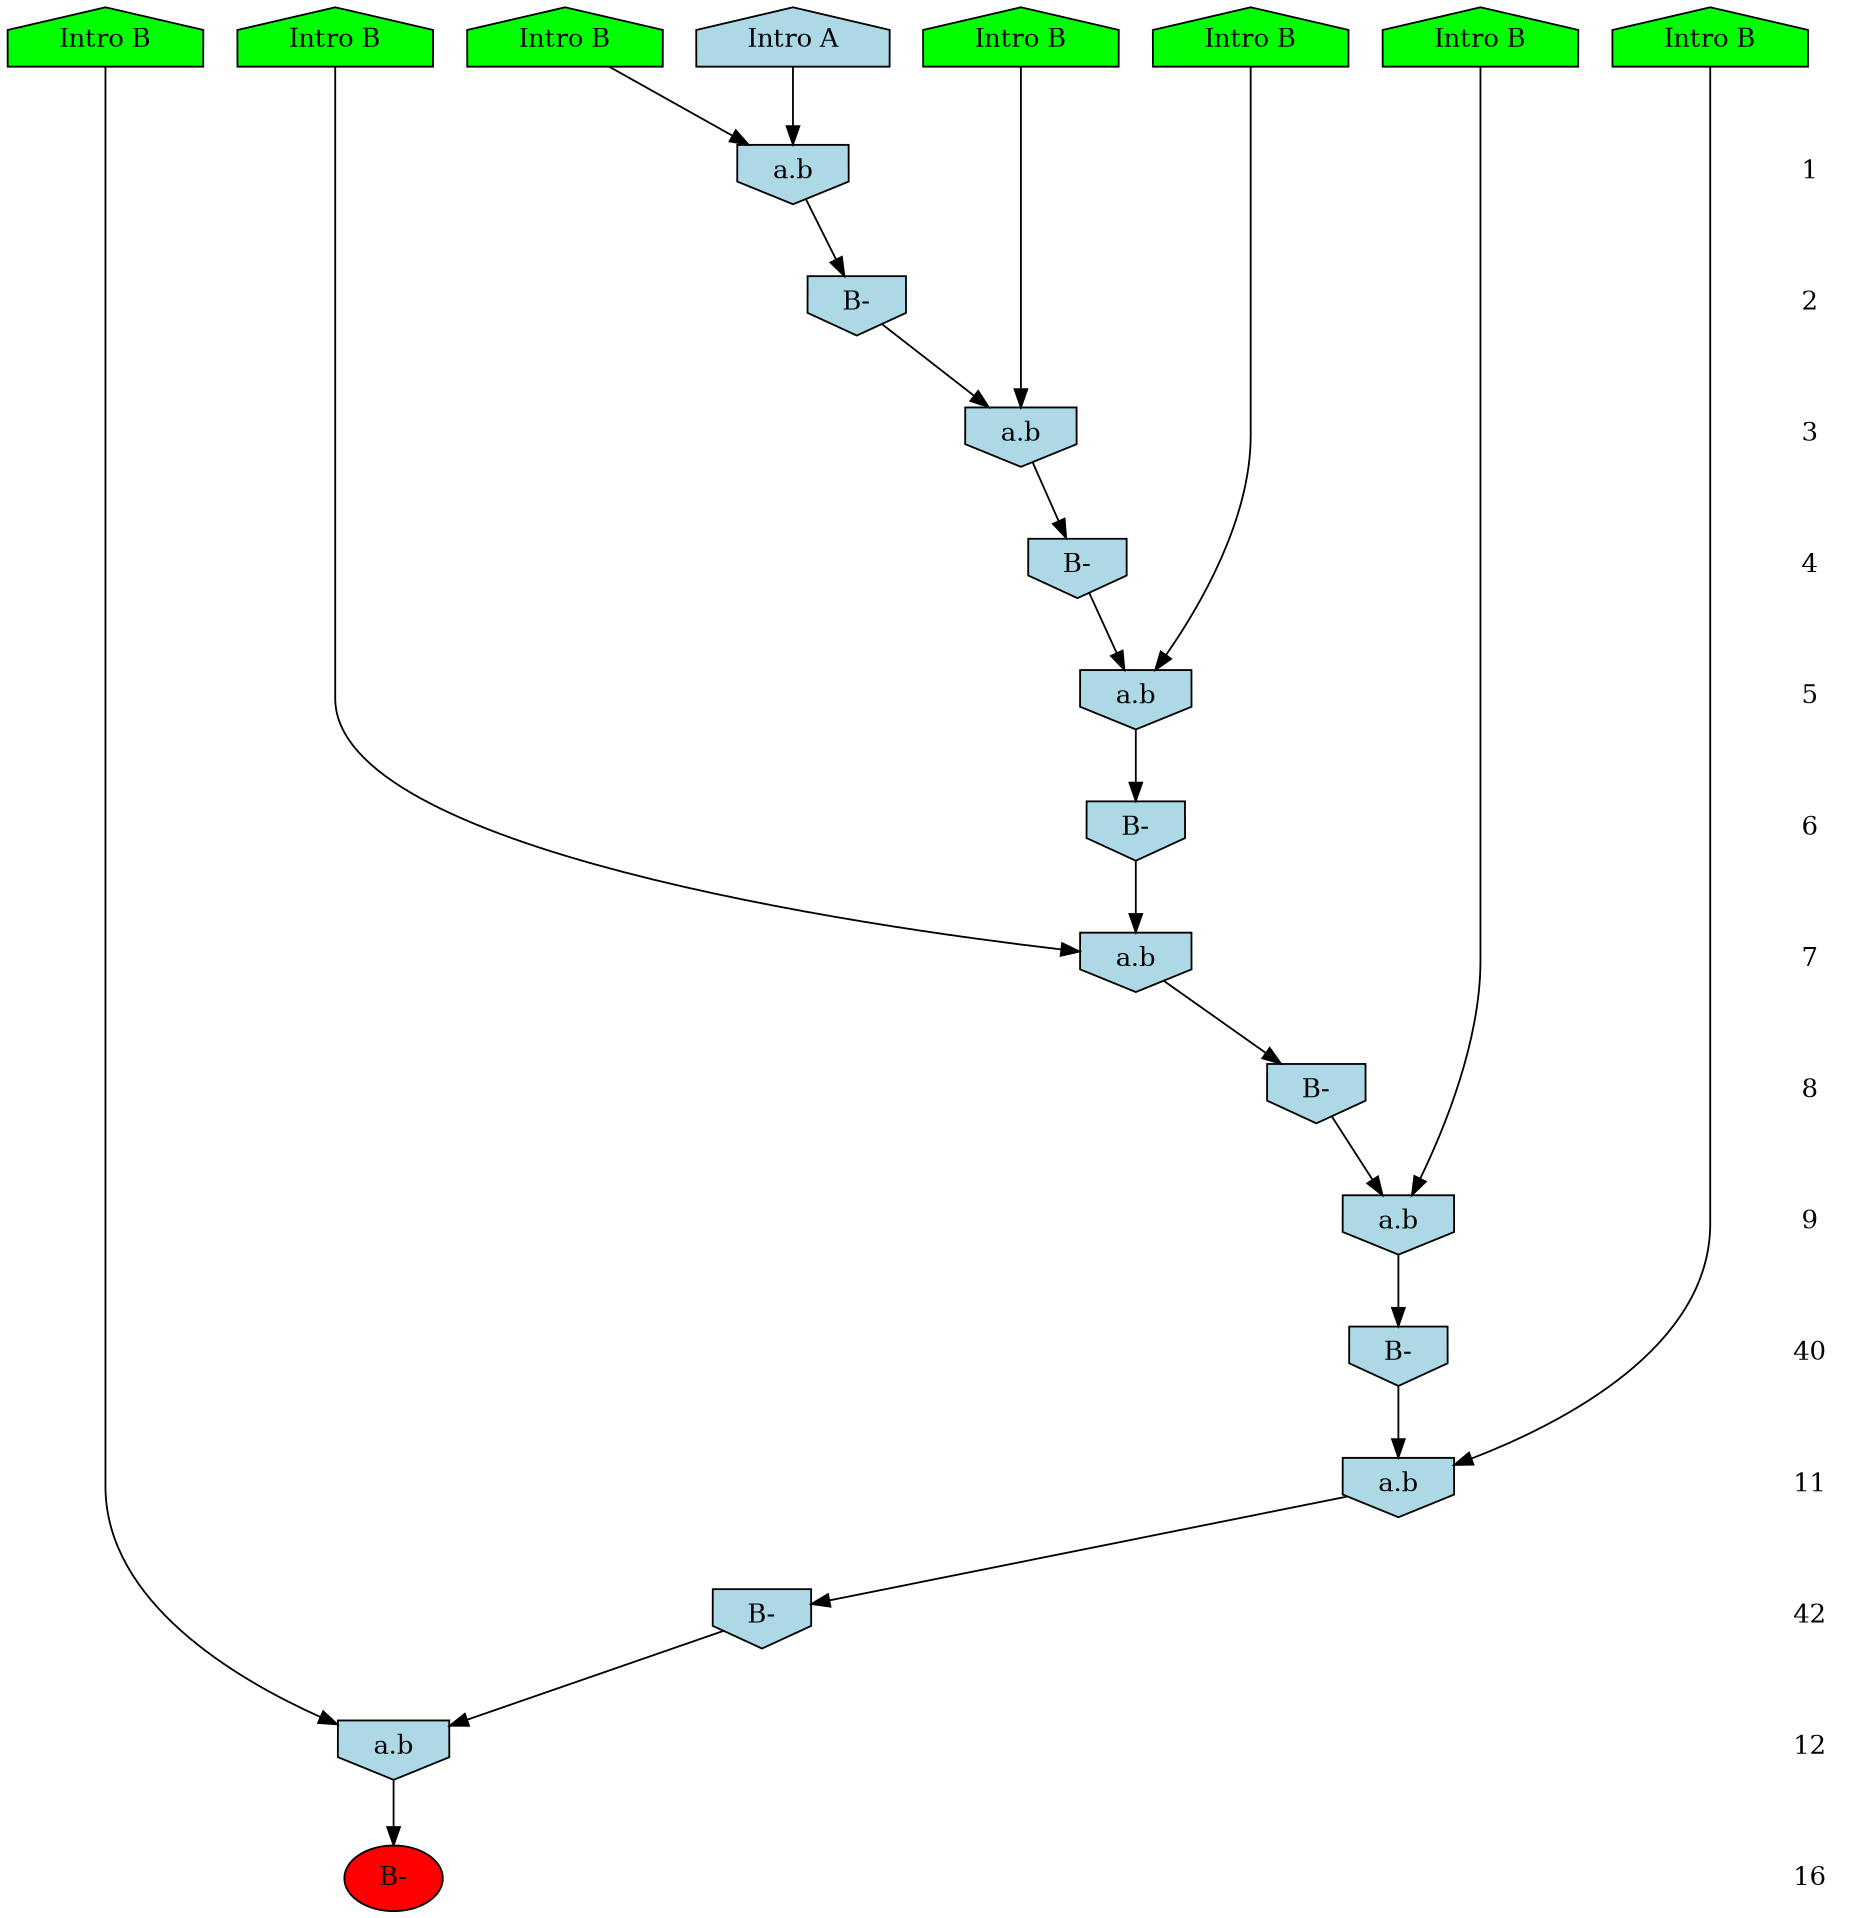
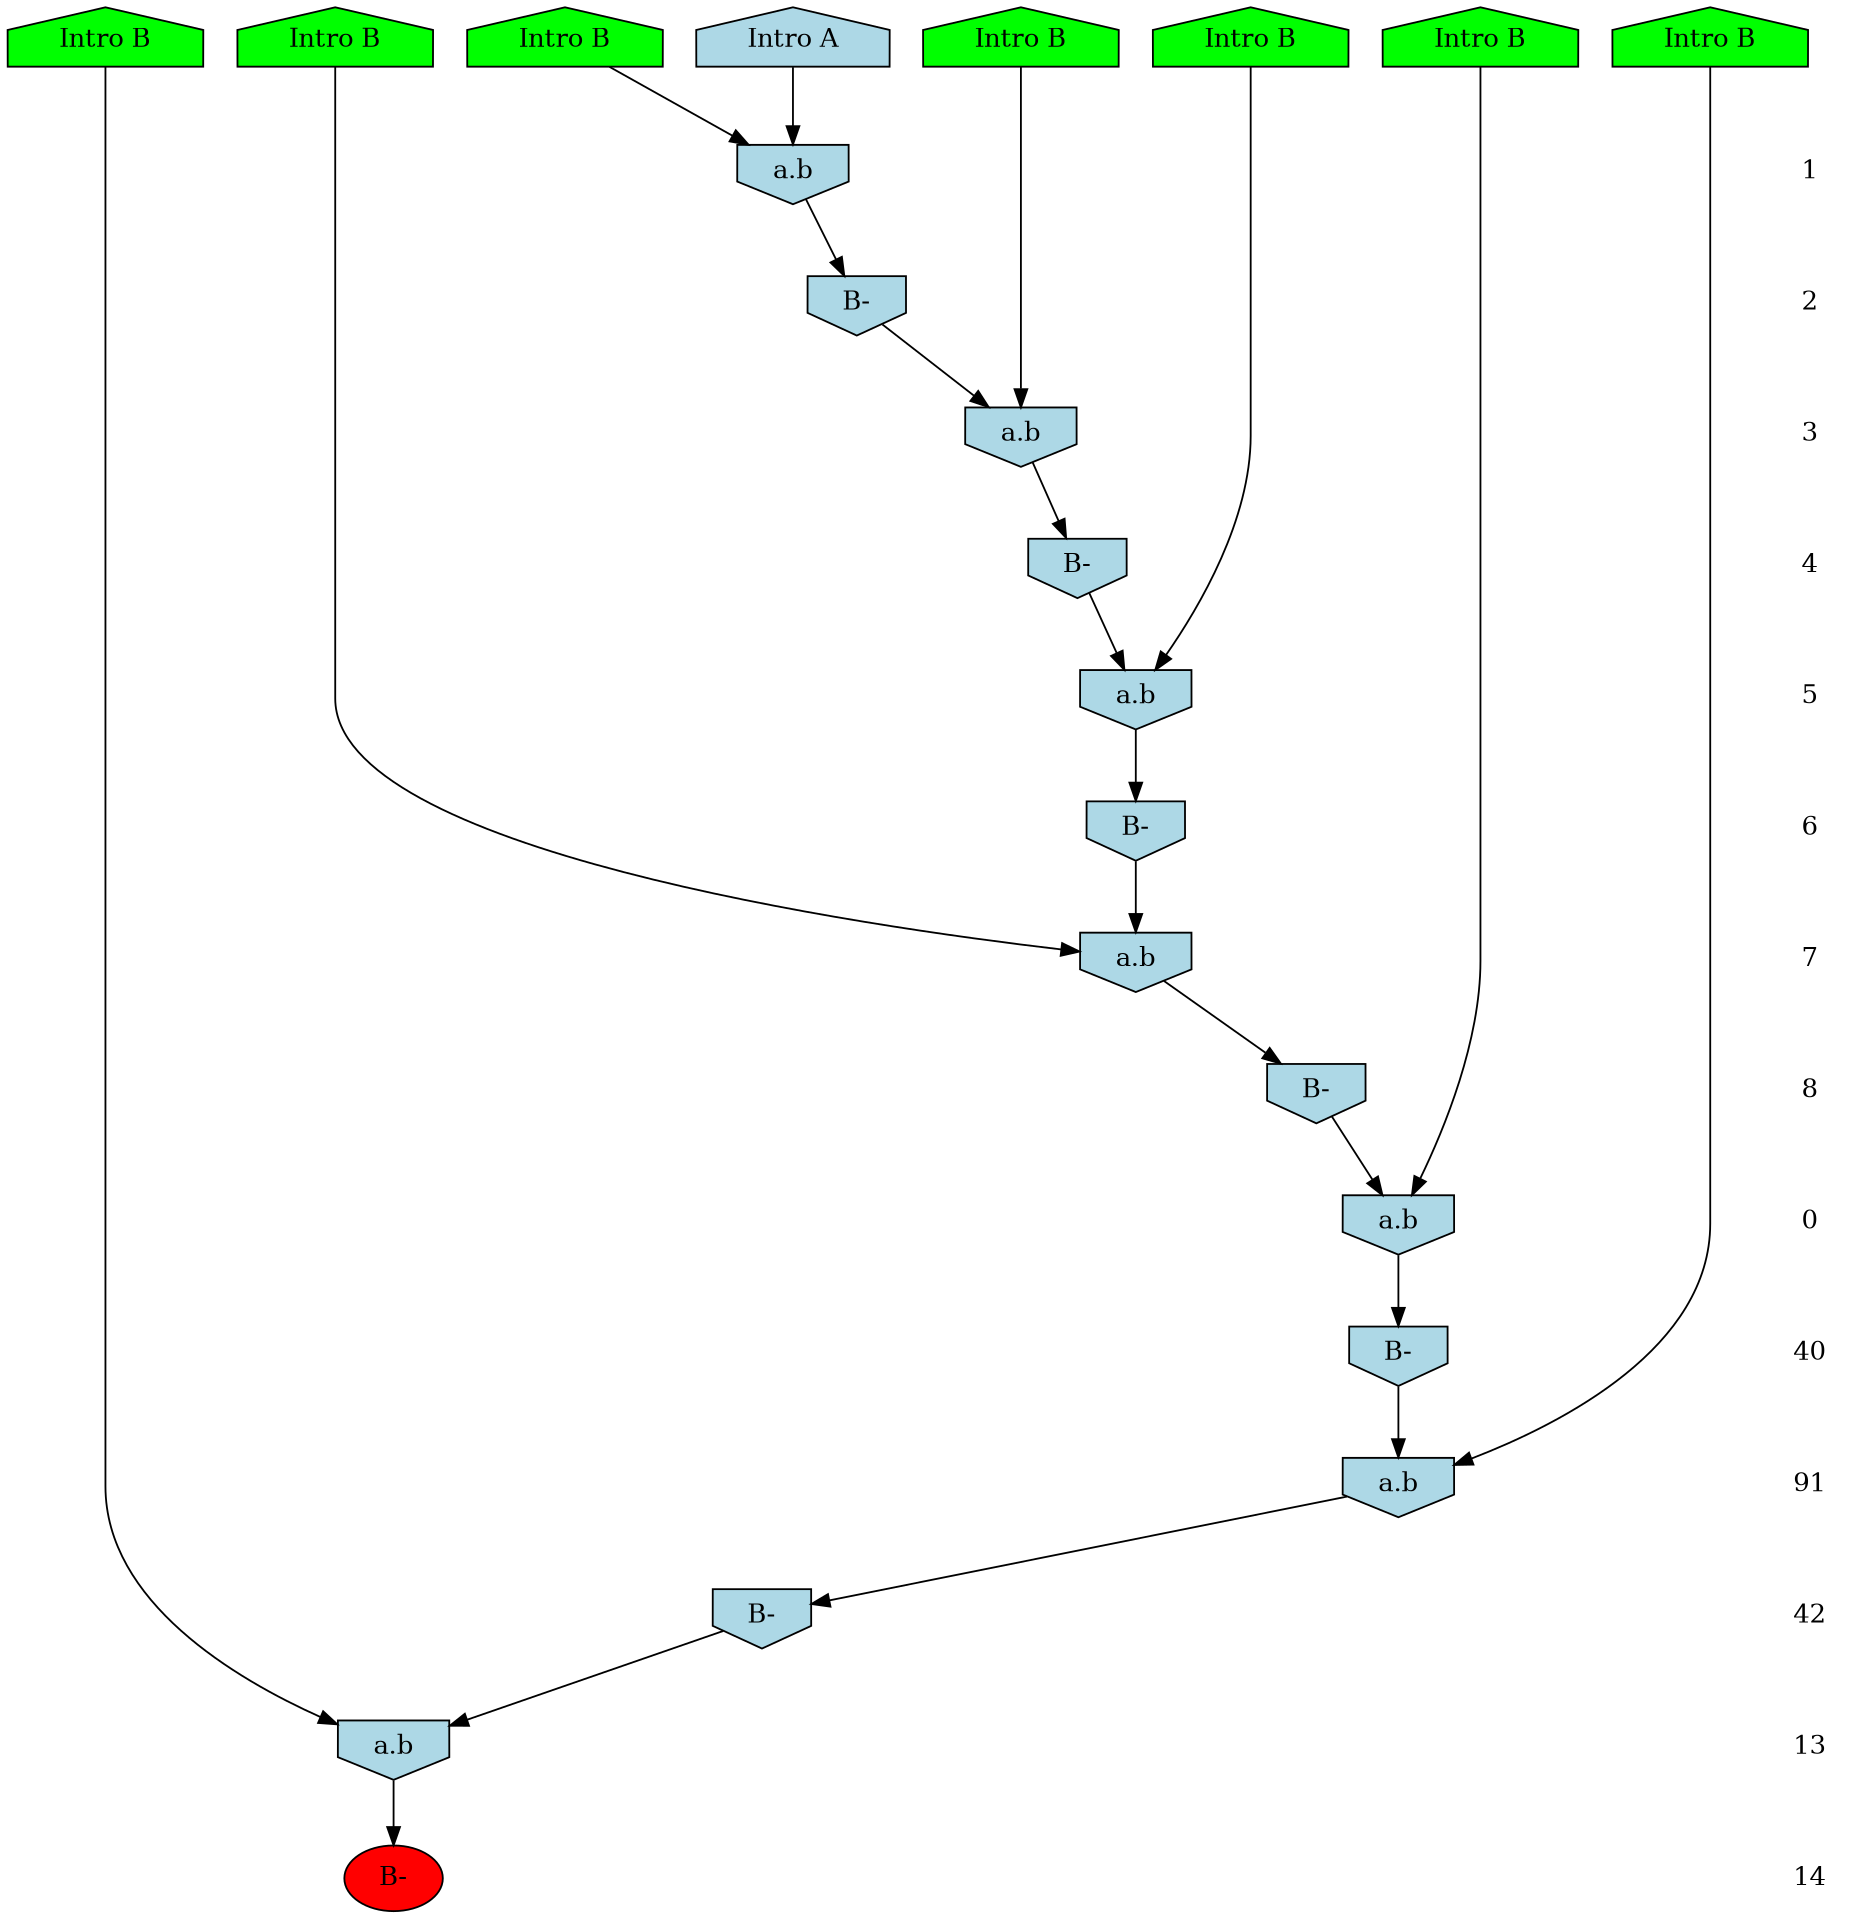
node "9": label "9" -> "0"
node "11": label "11" -> "91"
node "12": label "12" -> "13"
node "16": label "16" -> "14"
